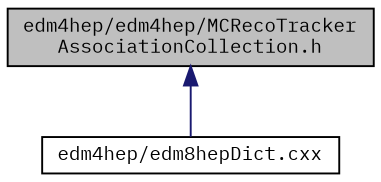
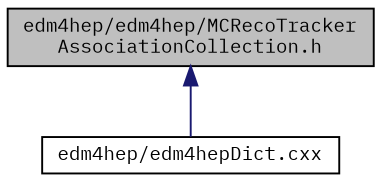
node "edm4hep/edm8hepDict.cxx": label "edm4hep/edm8hepDict.cxx" -> "edm4hep/edm4hepDict.cxx"
